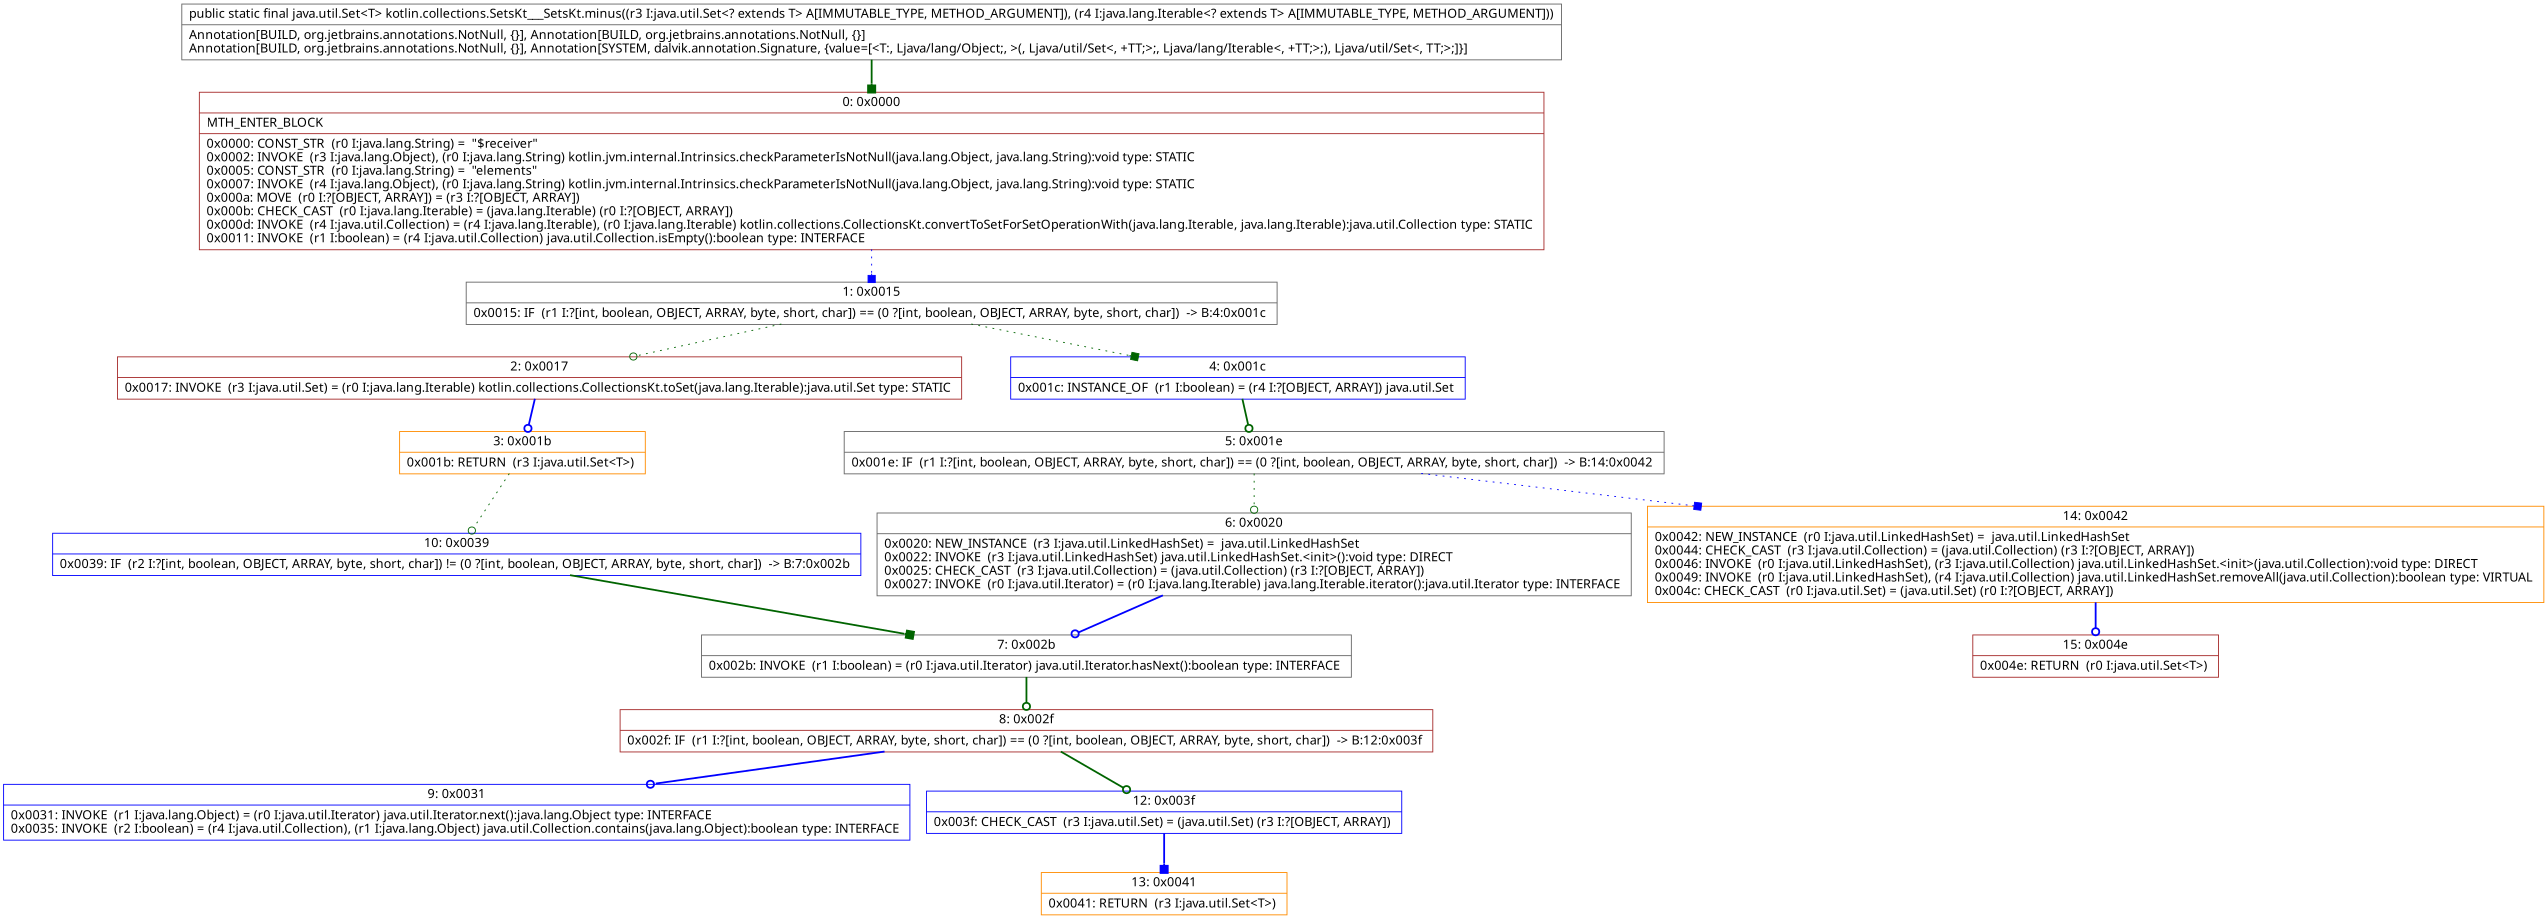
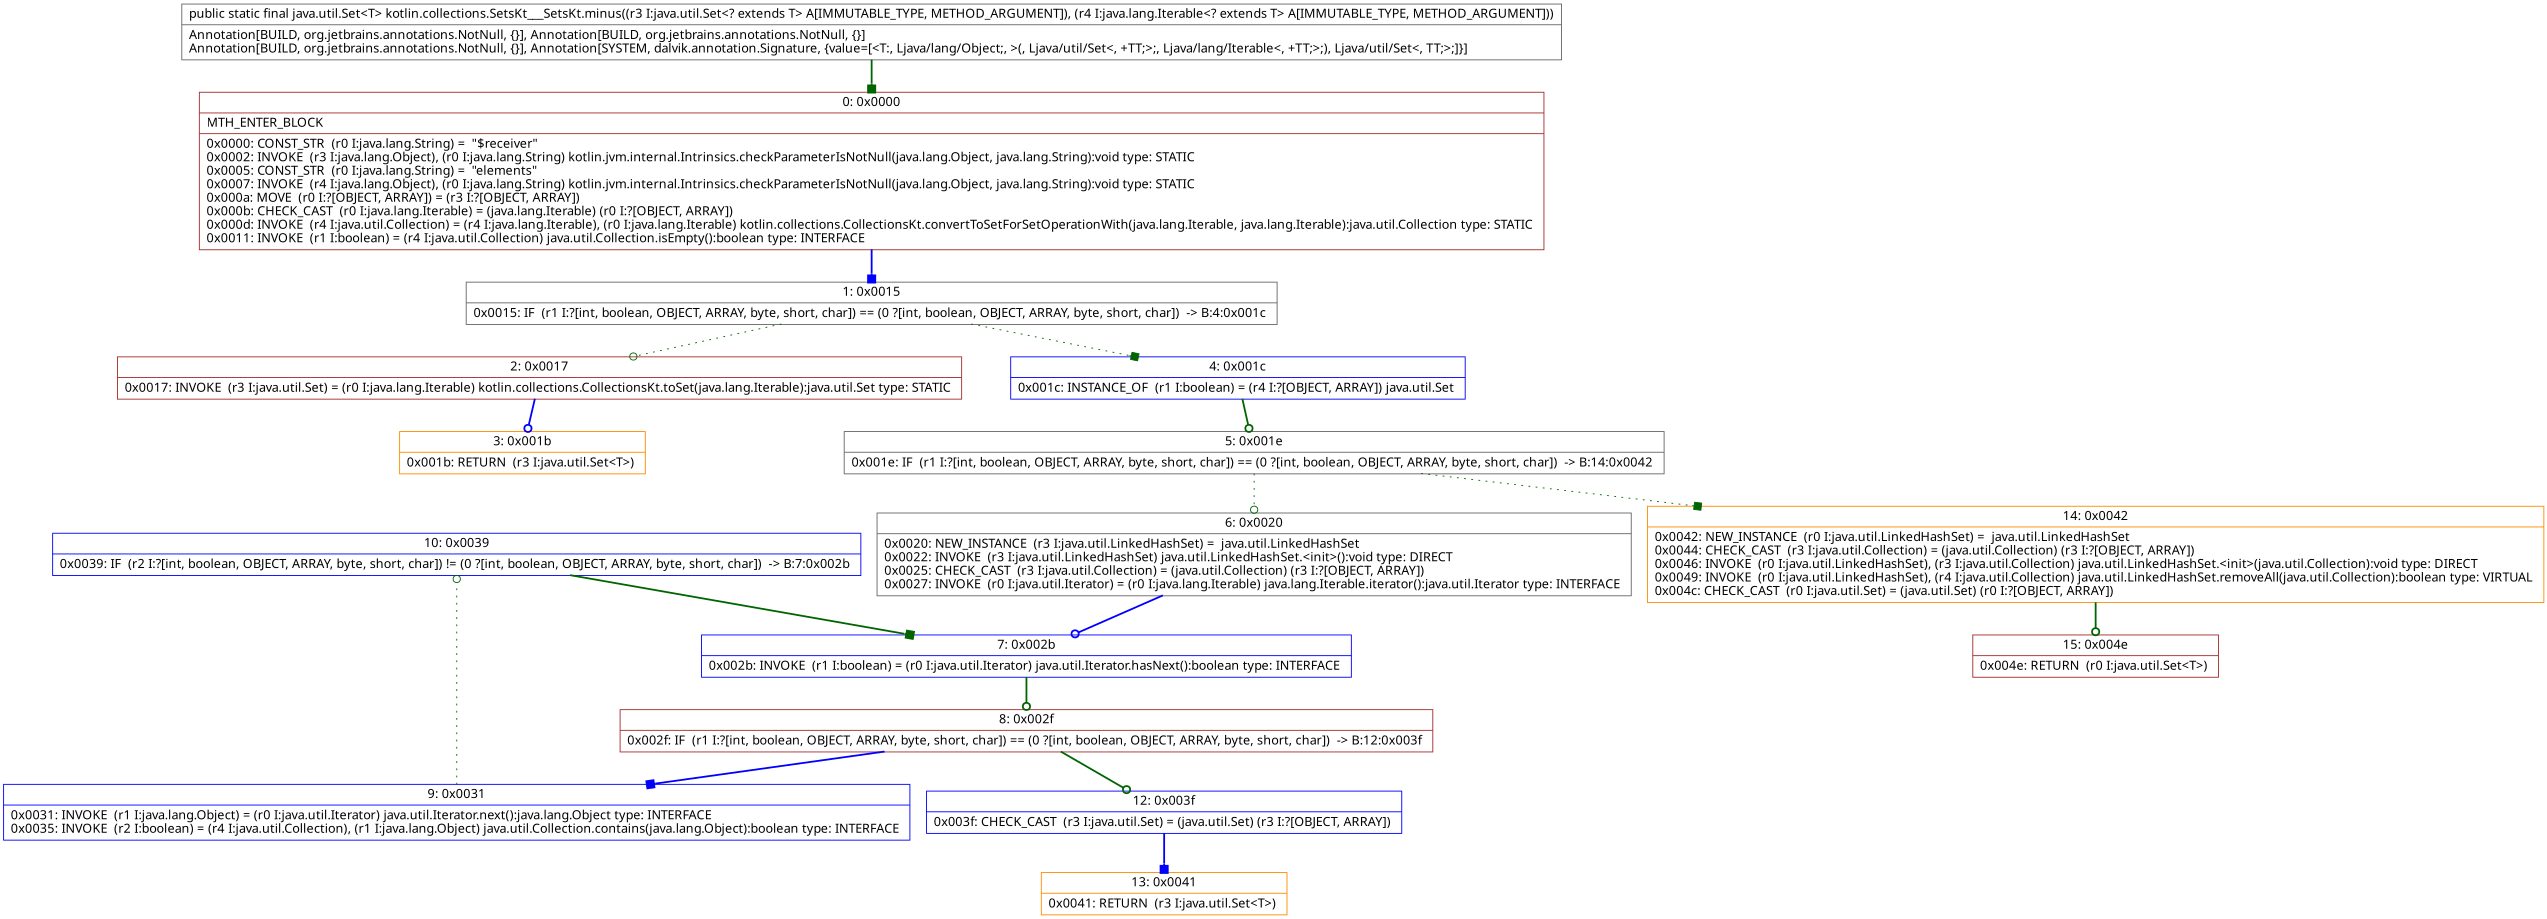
edge "0: 0x0000" -> "1: 0x0015": style dotted -> bold
edge "5: 0x001e" -> "14: 0x0042": color blue -> darkgreen
edge "3: 0x001b" -> "10: 0x0039": now "9: 0x0031" -> "10: 0x0039"
edge "14: 0x0042" -> "15: 0x004e": color blue -> darkgreen
node "7: 0x002b": color gray40 -> blue
edge "8: 0x002f" -> "9: 0x0031": arrowhead odot -> box
